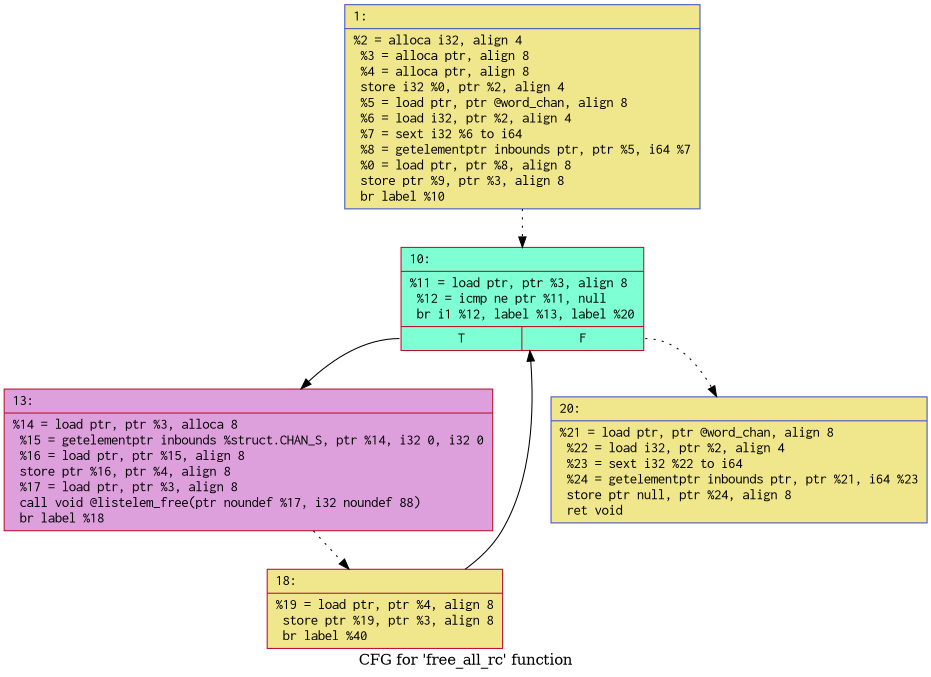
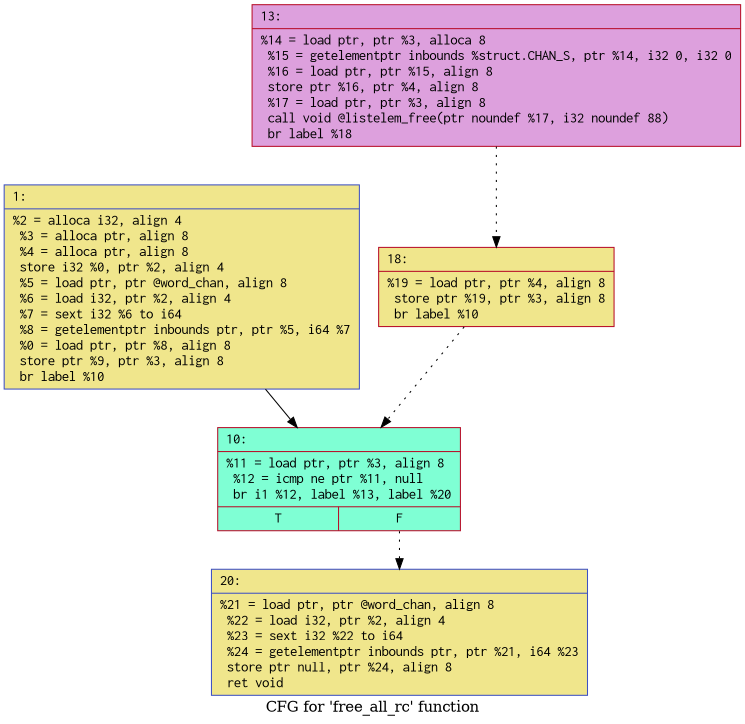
edge "1:" -> "10:": style dotted -> solid
edge "10:" -> "13:": removed
edge "18:" -> "10:": style solid -> dotted
node "18:": text "br label %40" -> "br label %10"
